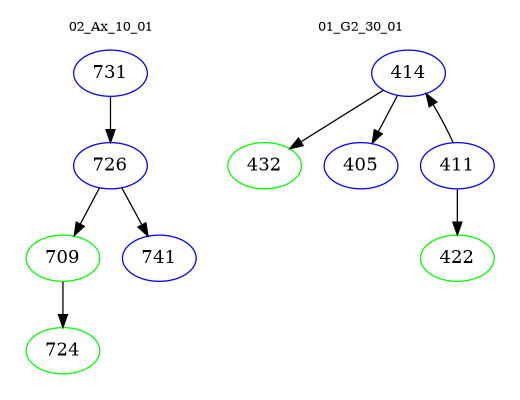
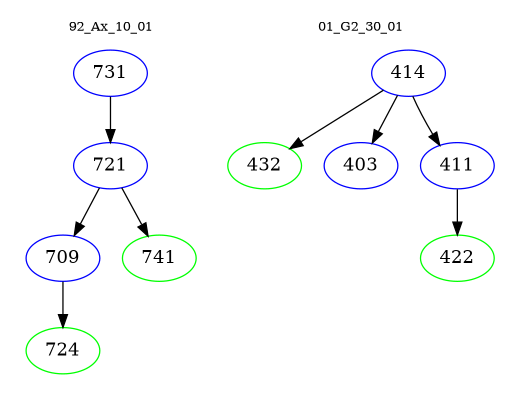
cluster "02_Ax_10_01": label "02_Ax_10_01" -> "92_Ax_10_01"
edge "411" -> "414": reversed
node "726": label "726" -> "721"
node "405": label "405" -> "403"
node "709": color green -> blue
node "741": color blue -> green
